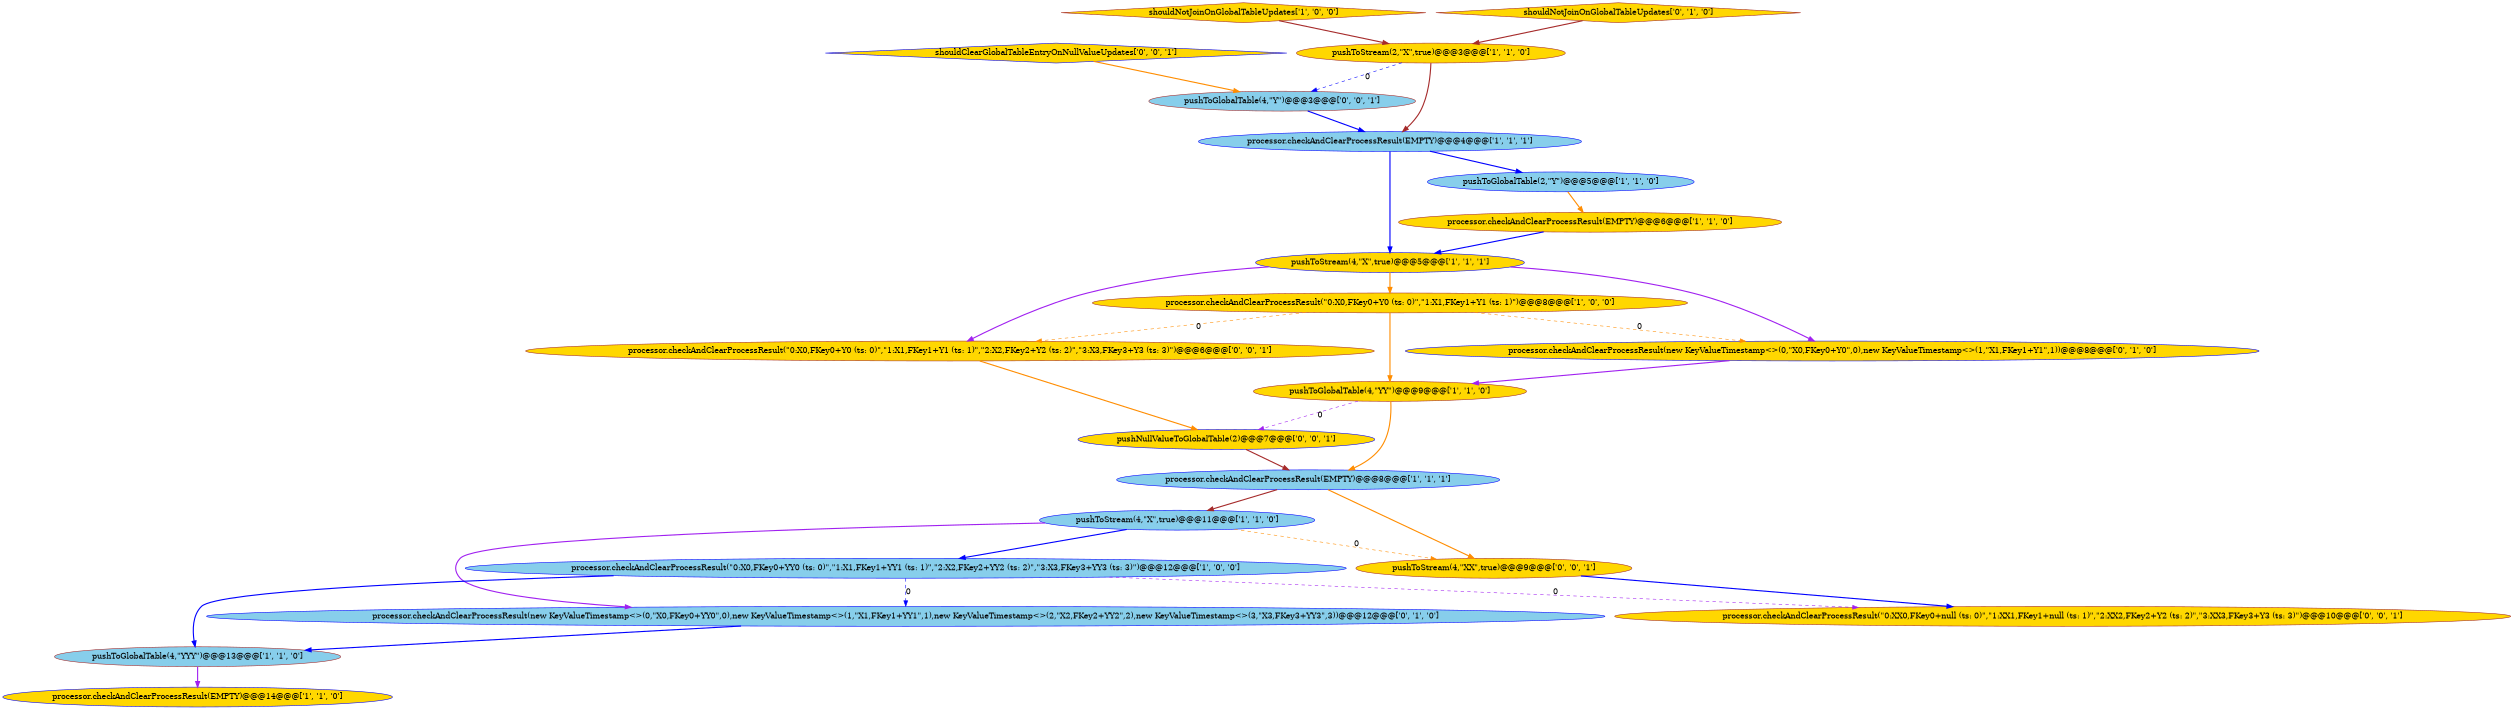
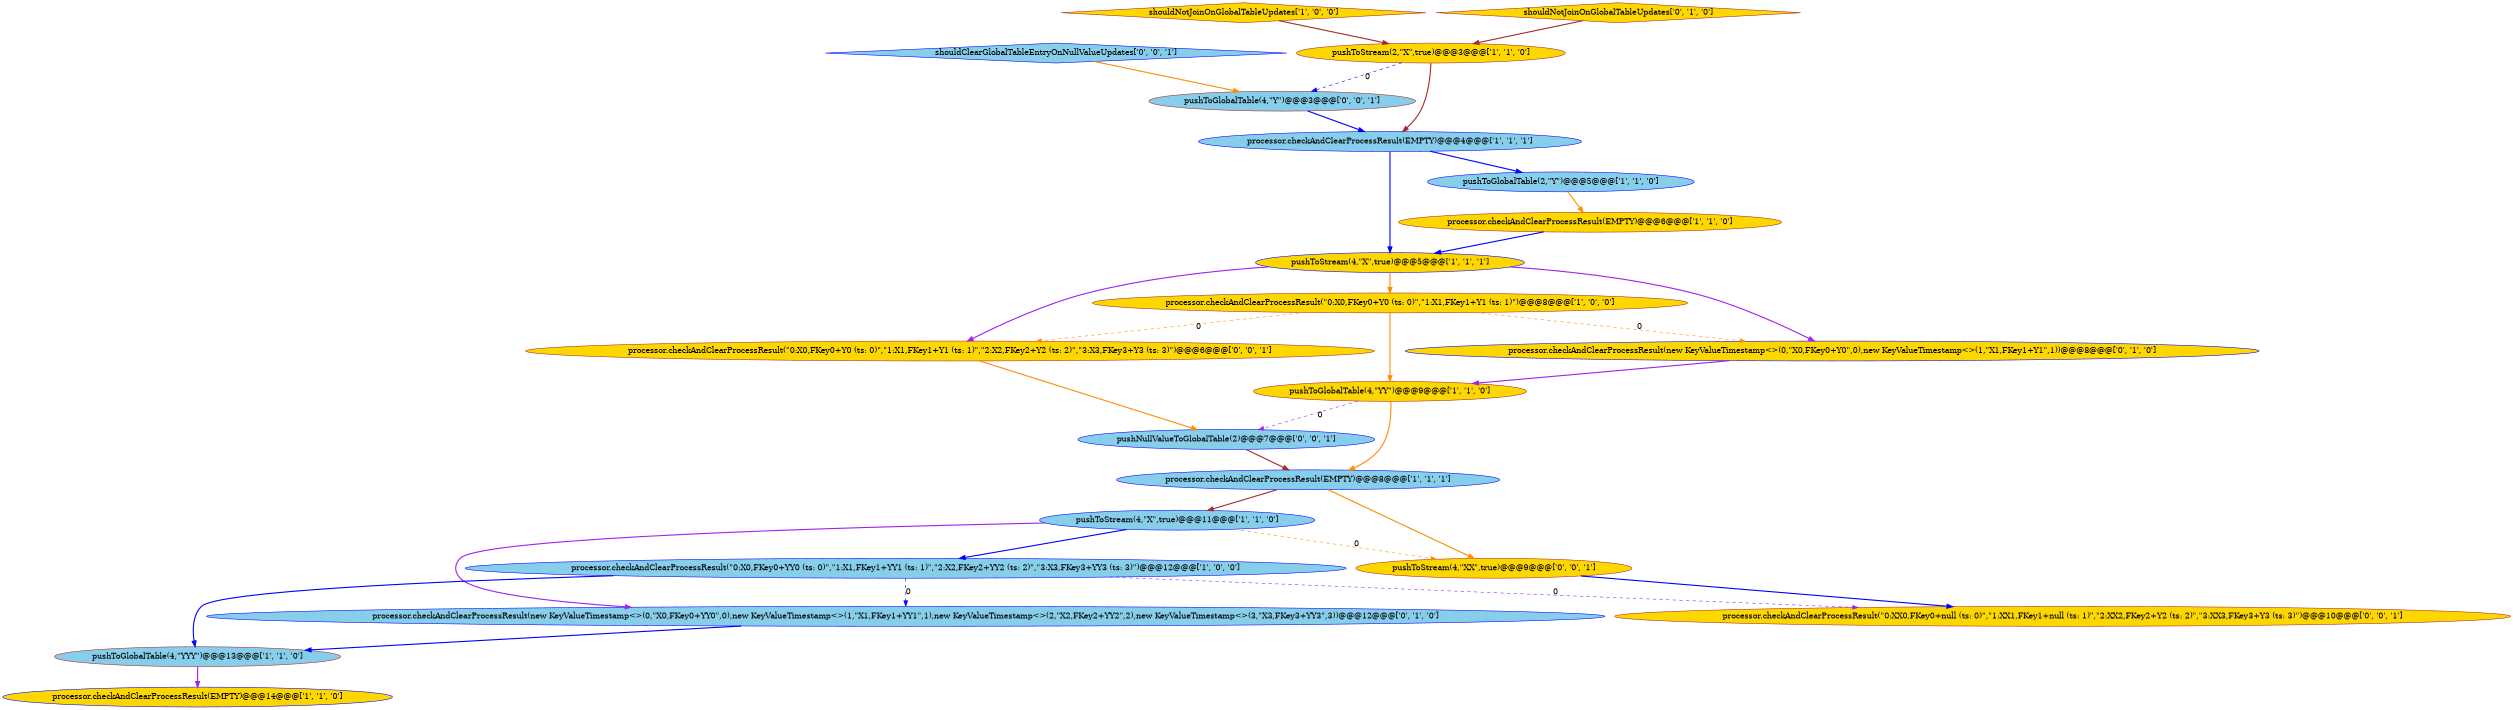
node "shouldClearGlobalTableEntryOnNullValueUpdates['0', '0', '1']": fillcolor gold -> skyblue
node "pushNullValueToGlobalTable(2)@@@7@@@['0', '0', '1']": fillcolor gold -> skyblue
